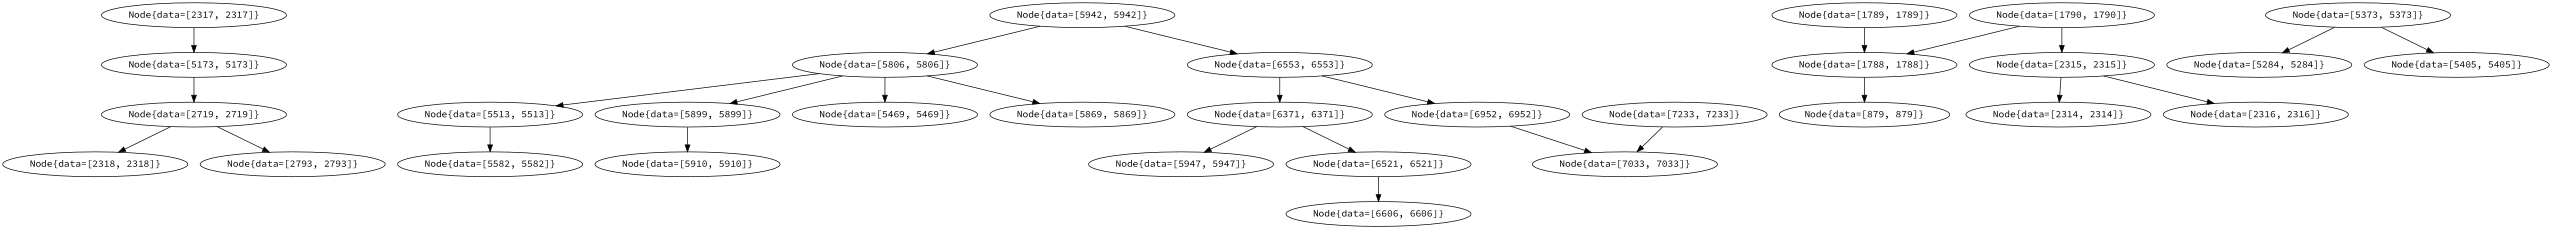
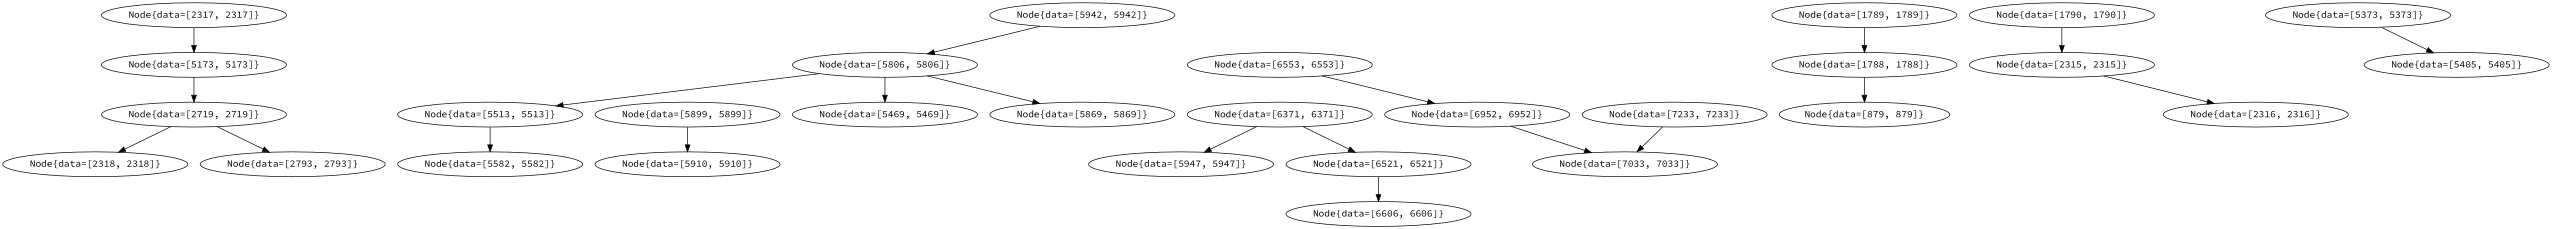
edge "Node{data=[5942, 5942]}" -> "Node{data=[6553, 6553]}": removed
edge "Node{data=[1790, 1790]}" -> "Node{data=[1788, 1788]}": removed
node "Node{data=[5284, 5284]}": removed
edge "Node{data=[6553, 6553]}" -> "Node{data=[6371, 6371]}": removed
edge "Node{data=[5806, 5806]}" -> "Node{data=[5899, 5899]}": removed
node "Node{data=[2314, 2314]}": removed
